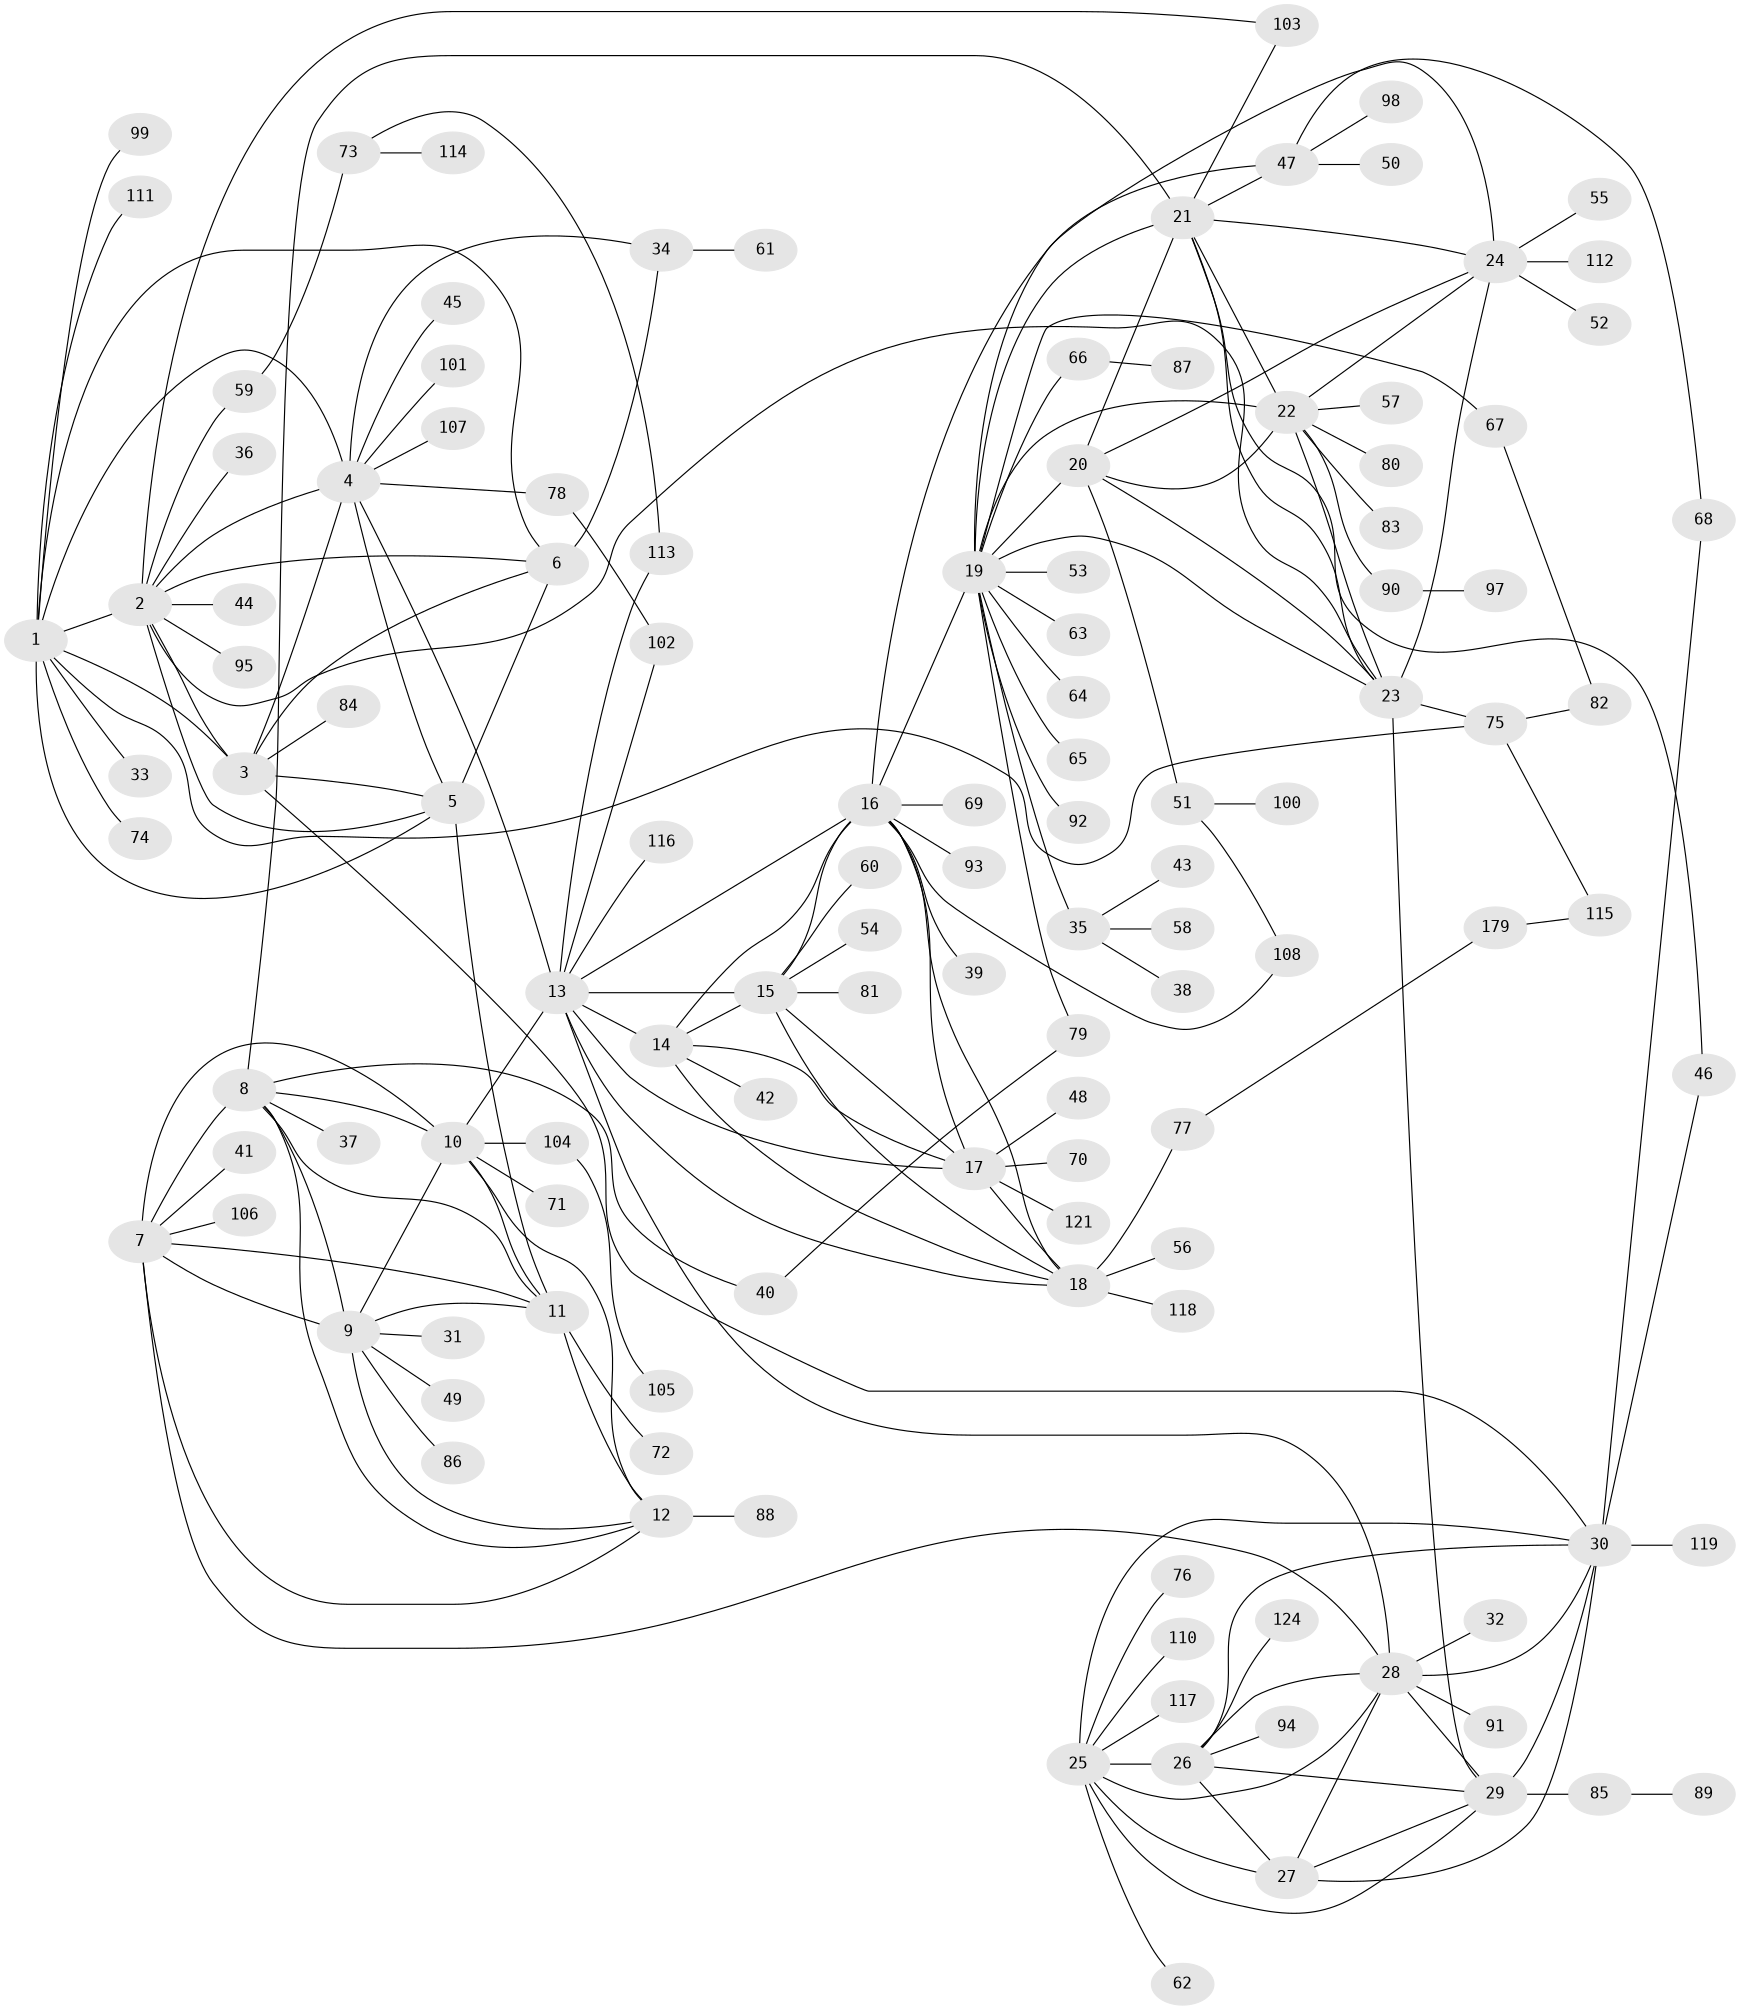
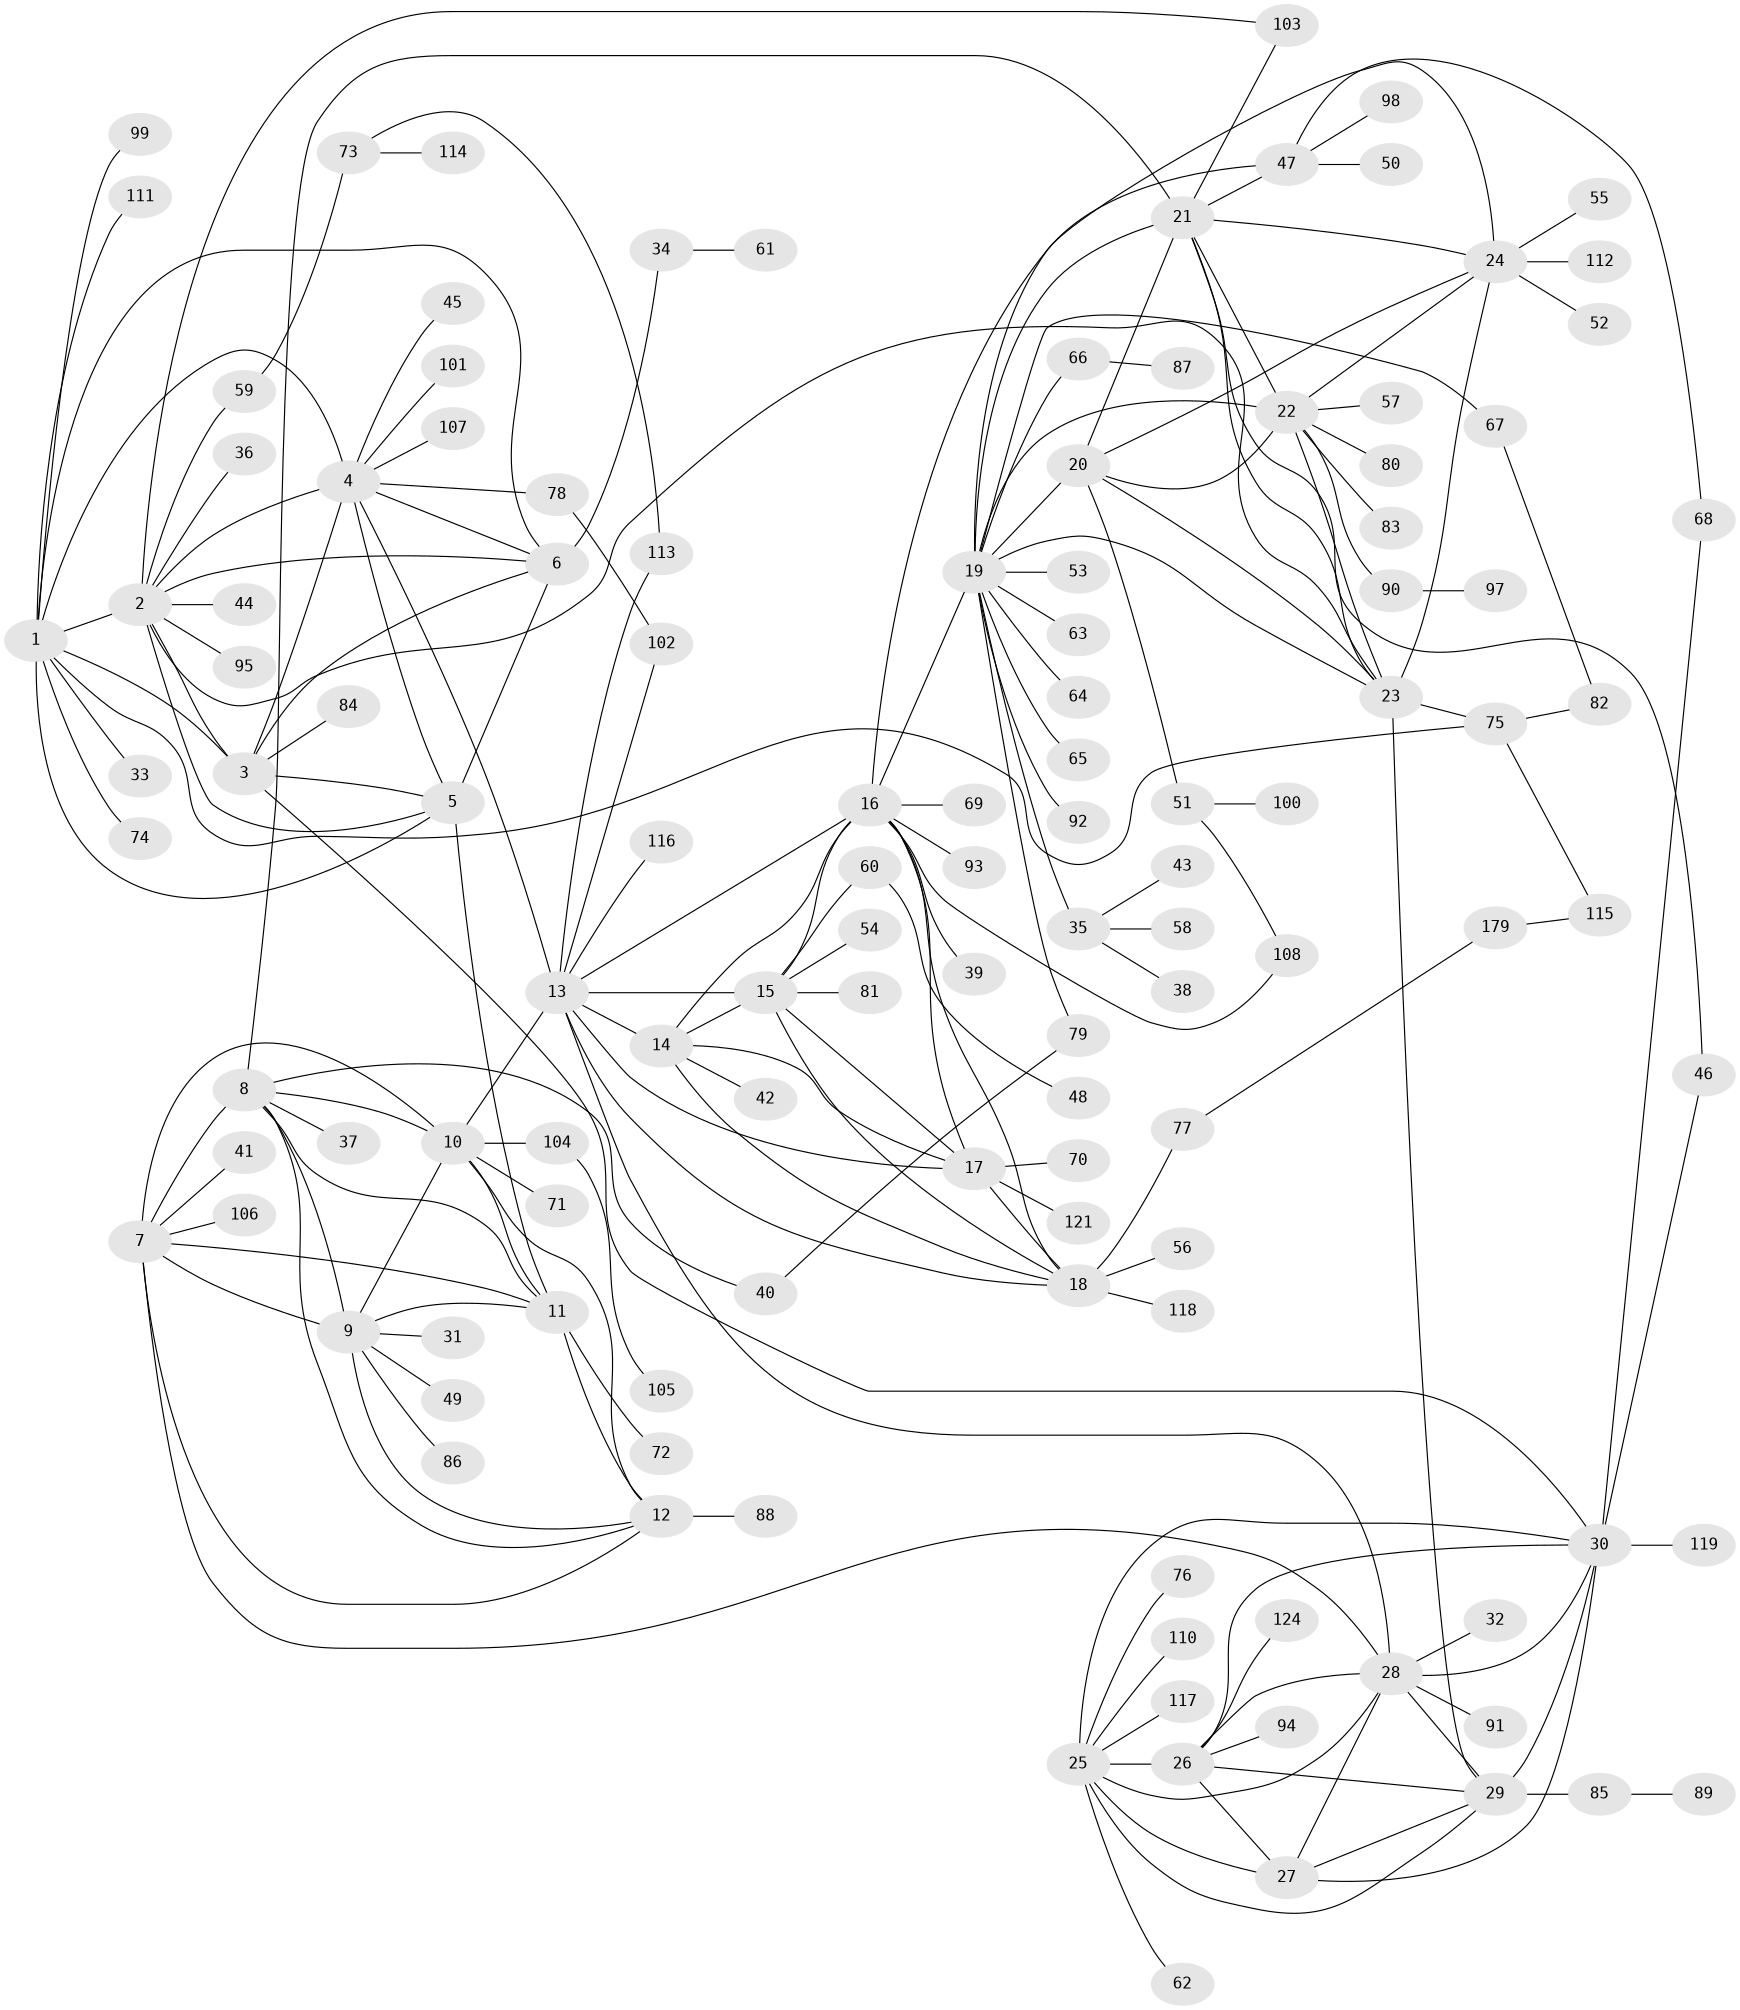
edge "34" -- "4": now "6" -- "4"
edge "48" -- "17": now "48" -- "60"
